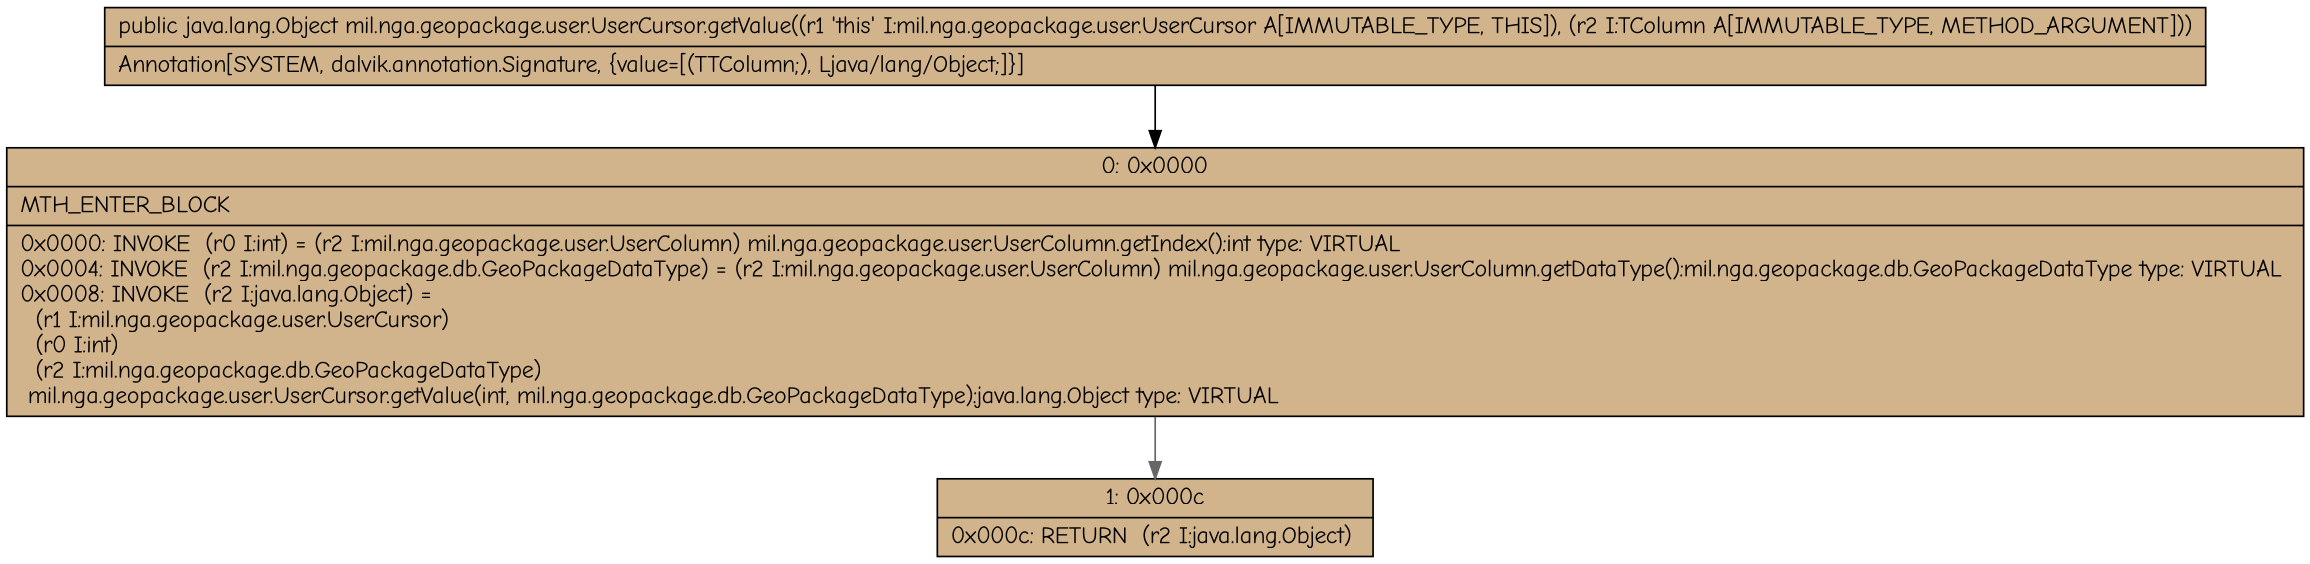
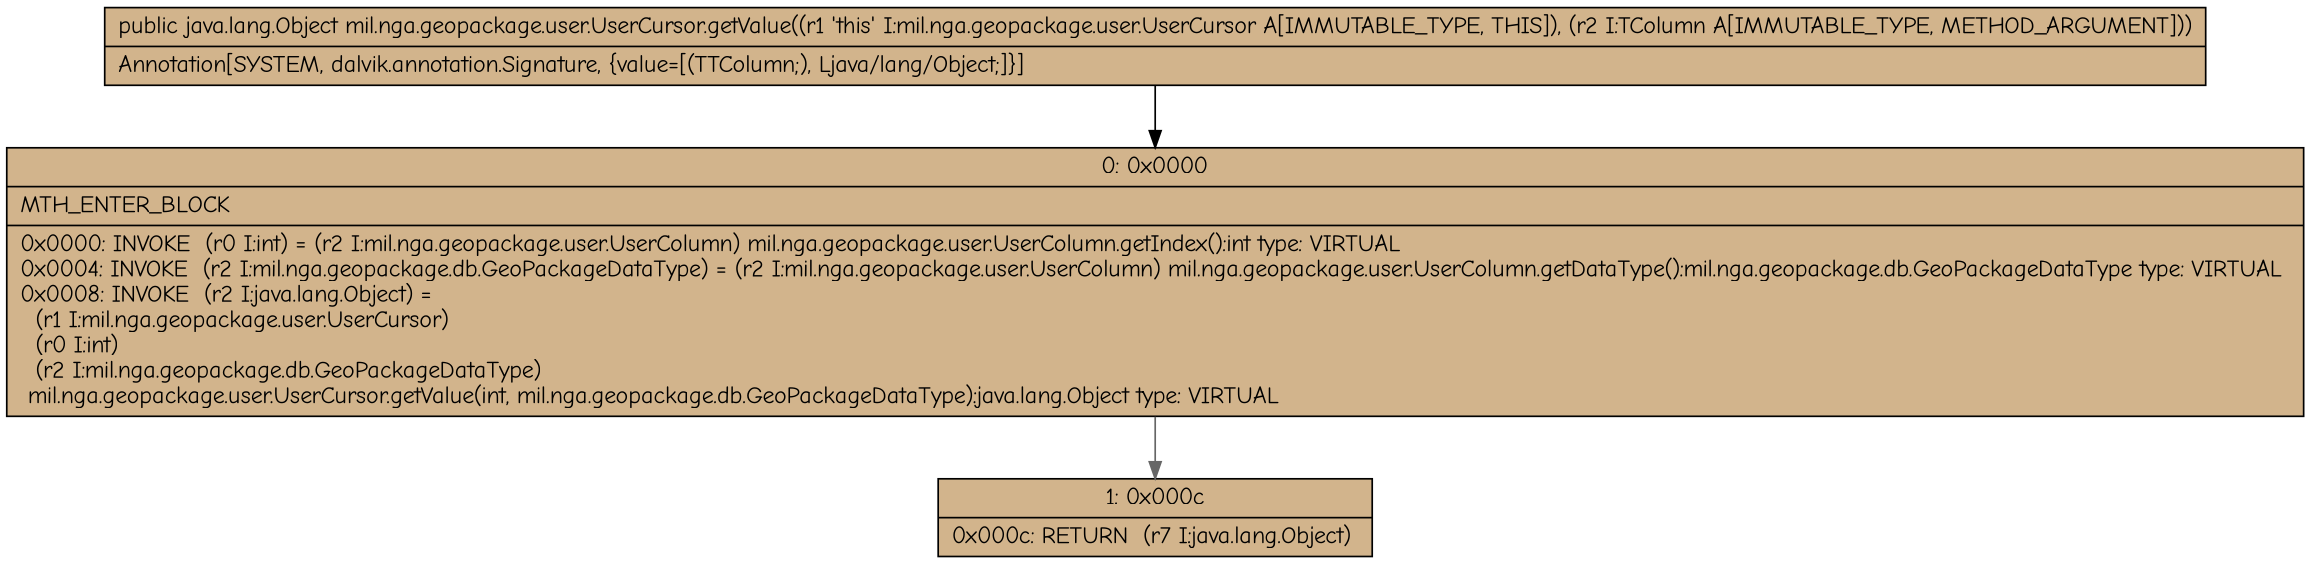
node "1: 0x000c": text "0x000c: RETURN  (r2 I:java.lang.Object)" -> "0x000c: RETURN  (r7 I:java.lang.Object)"
